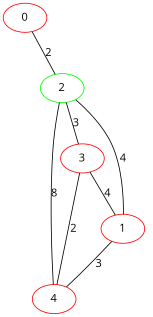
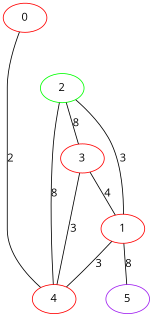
edge "0" -- "2": now "0" -- "4"
edge "2" -- "3": label "3" -> "8"
edge "2" -- "1": label "4" -> "3"
edge "3" -- "4": label "2" -> "3"
node "5": added
